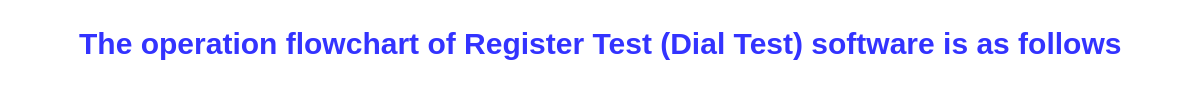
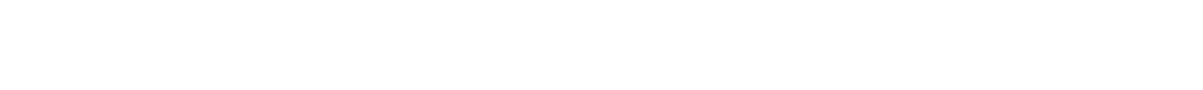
node "The operation flowchart of Register Test (Dial Test) software is as follows": removed
